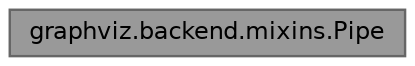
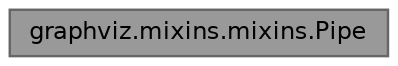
node "graphviz.backend.mixins.Pipe": label "graphviz.backend.mixins.Pipe" -> "graphviz.mixins.mixins.Pipe"
